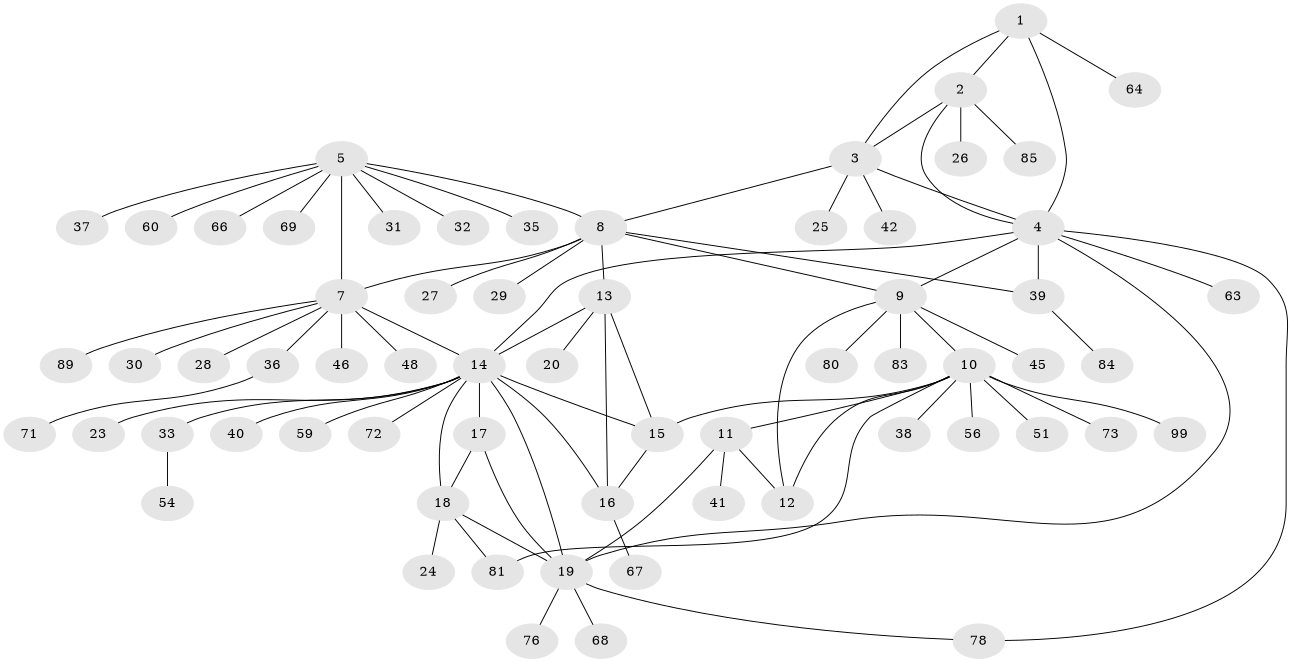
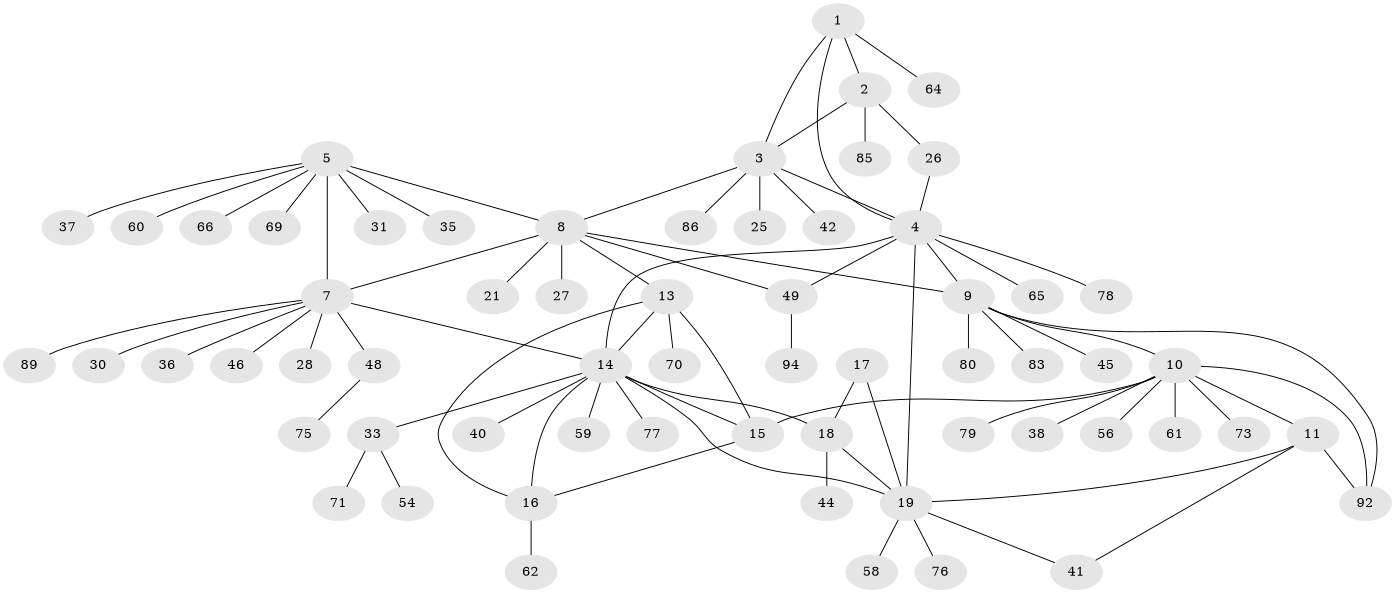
edge "2" -- "4": now "26" -- "4"
node "32": removed
node "86": added
node "29": label "29" -> "21"
node "39": label "39" -> "49"
node "63": label "63" -> "65"
node "20": label "20" -> "70"
node "84": label "84" -> "94"
edge "36" -- "71": now "33" -- "71"
edge "14" -- "17": removed
node "23": removed
node "75": added
node "72": label "72" -> "77"
node "51": label "51" -> "61"
node "99": label "99" -> "79"
node "12": label "12" -> "92"
node "24": label "24" -> "44"
node "81": removed
node "67": label "67" -> "62"
edge "19" -- "78": now "19" -- "41"
node "68": label "68" -> "58"
